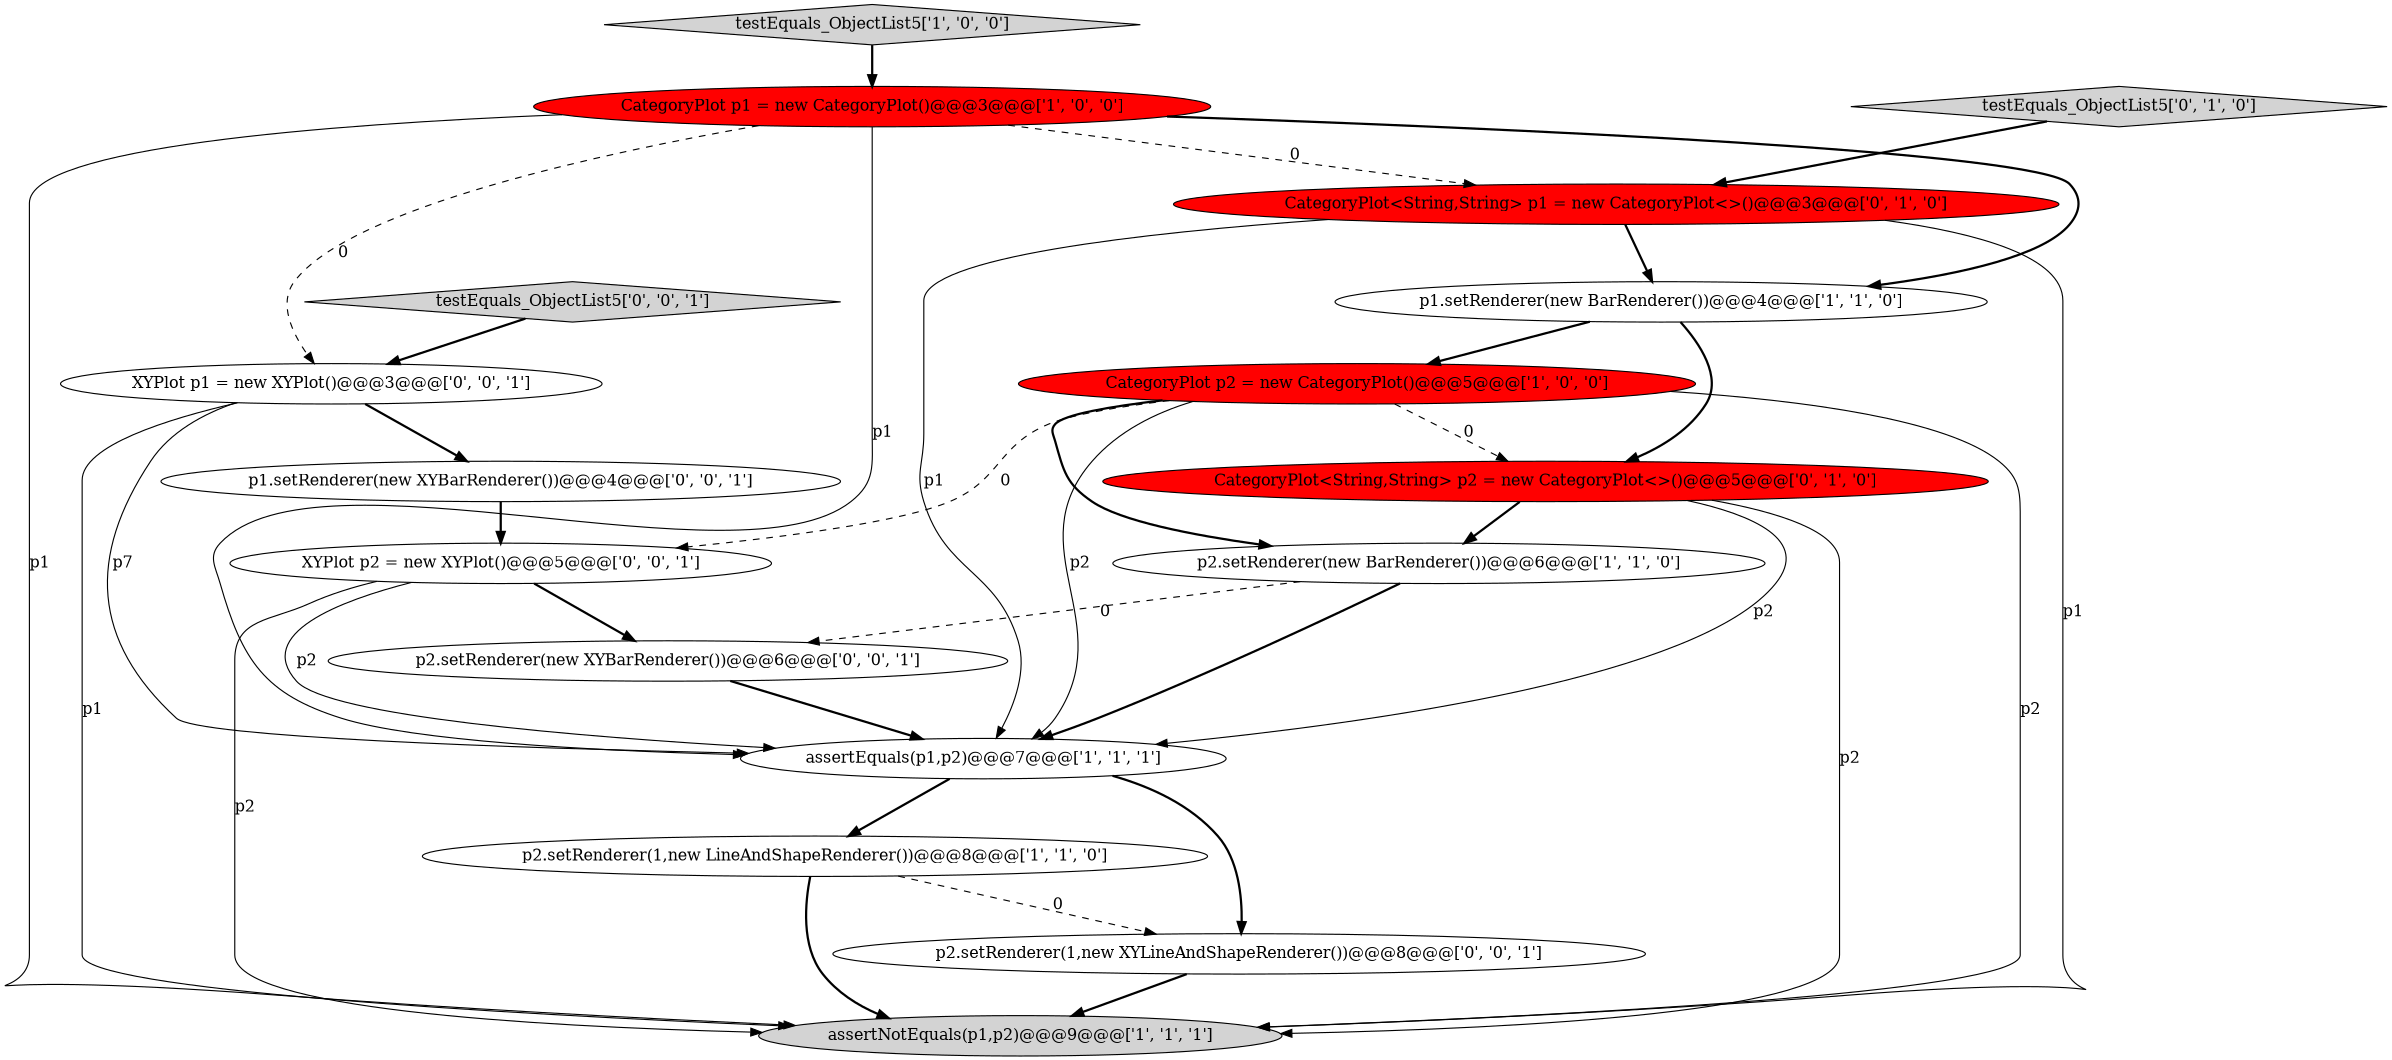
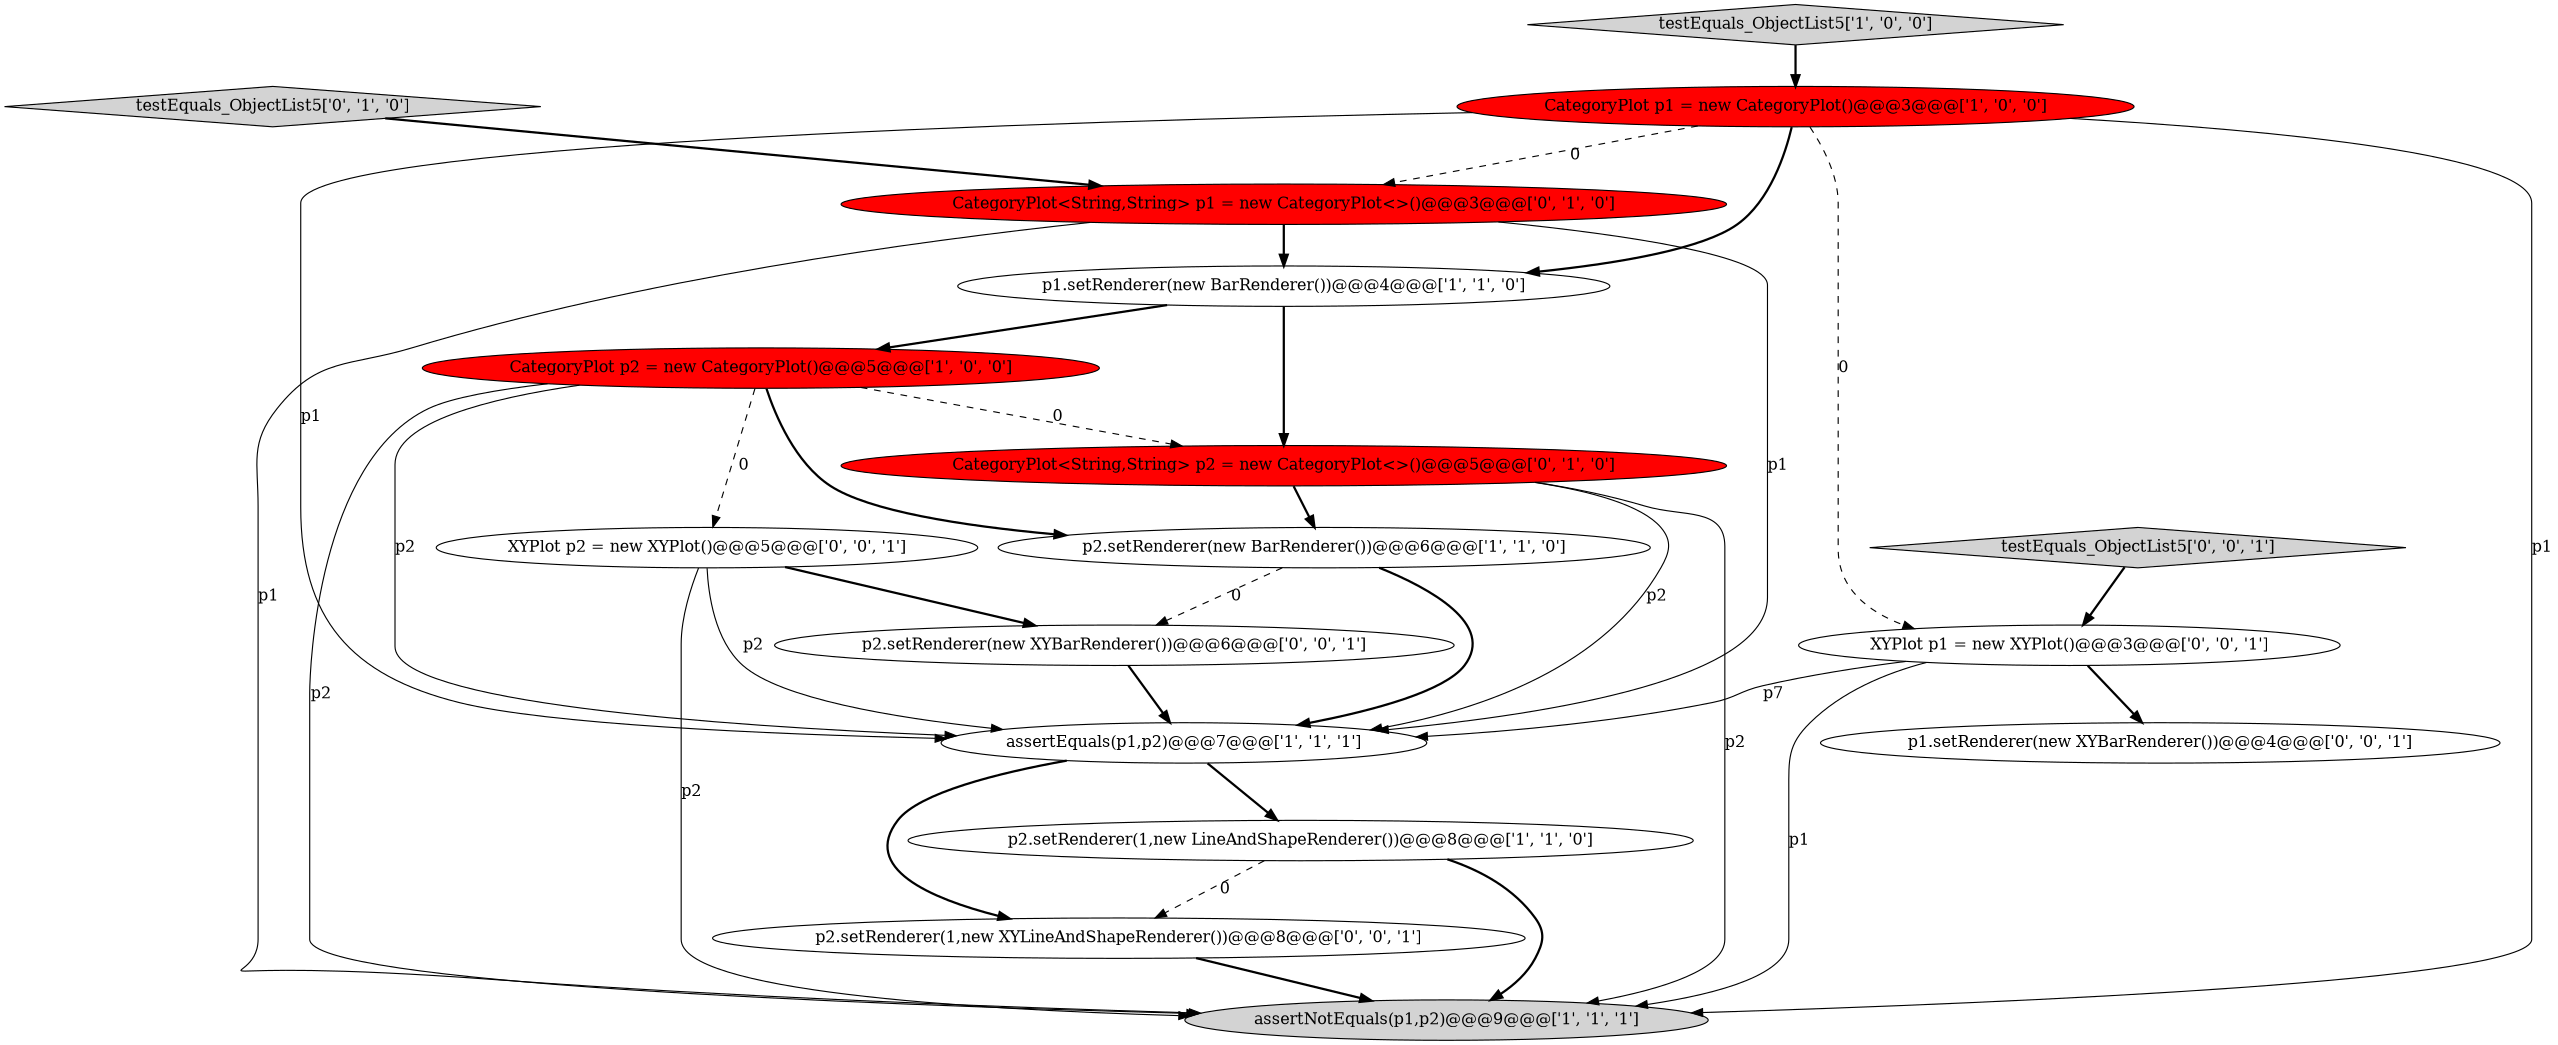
edge "p1.setRenderer(new XYBarRenderer())@@@4@@@['0', '0', '1']" -> "XYPlot p2 = new XYPlot()@@@5@@@['0', '0', '1']": removed
